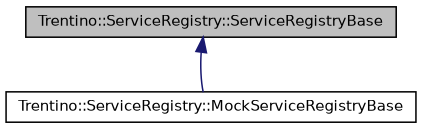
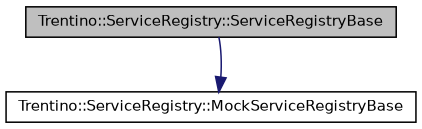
edge "Trentino::ServiceRegistry::MockServiceRegistryBase" -> "Trentino::ServiceRegistry::ServiceRegistryBase": reversed
